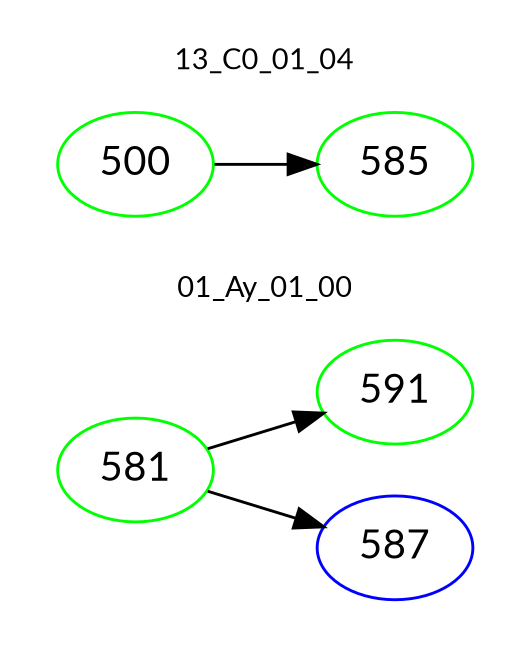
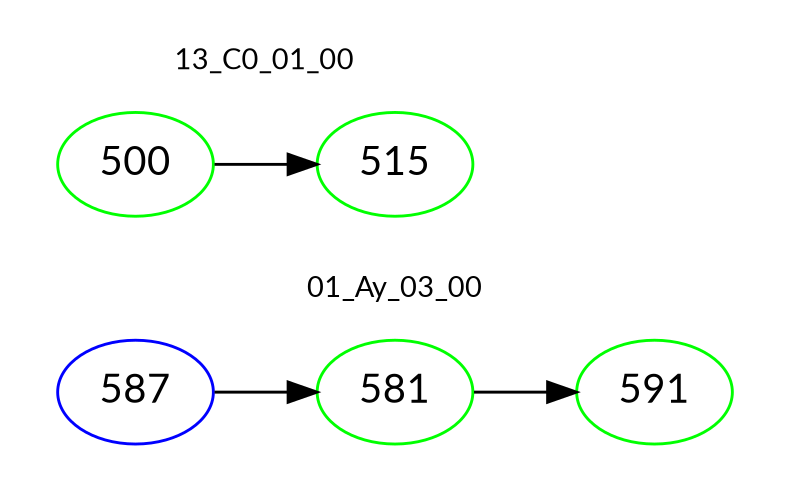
cluster "13_C0_01_04": label "13_C0_01_04" -> "13_C0_01_00"
node "585": label "585" -> "515"
cluster "01_Ay_01_00": label "01_Ay_01_00" -> "01_Ay_03_00"
edge "581" -> "587": reversed
